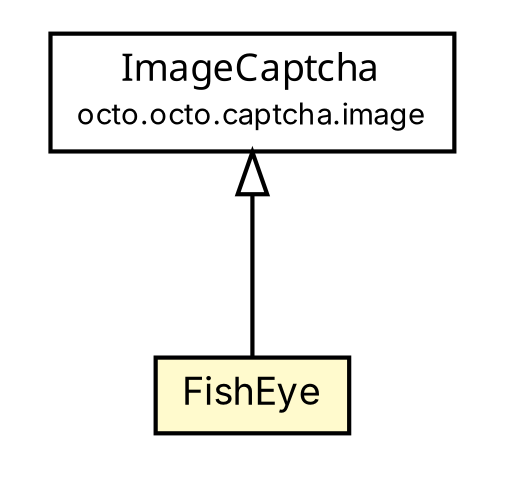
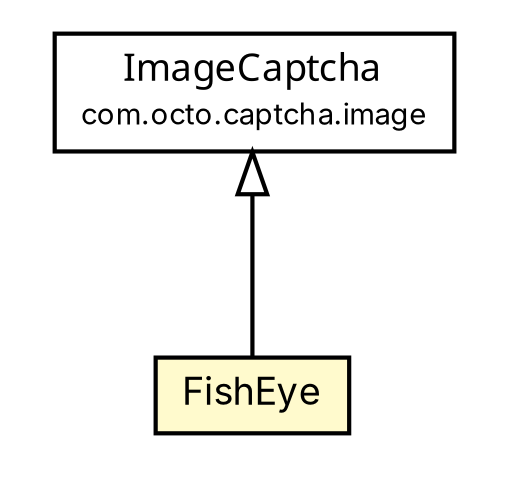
node "ImageCaptcha": text "octo.octo.captcha.image" -> "com.octo.captcha.image"
